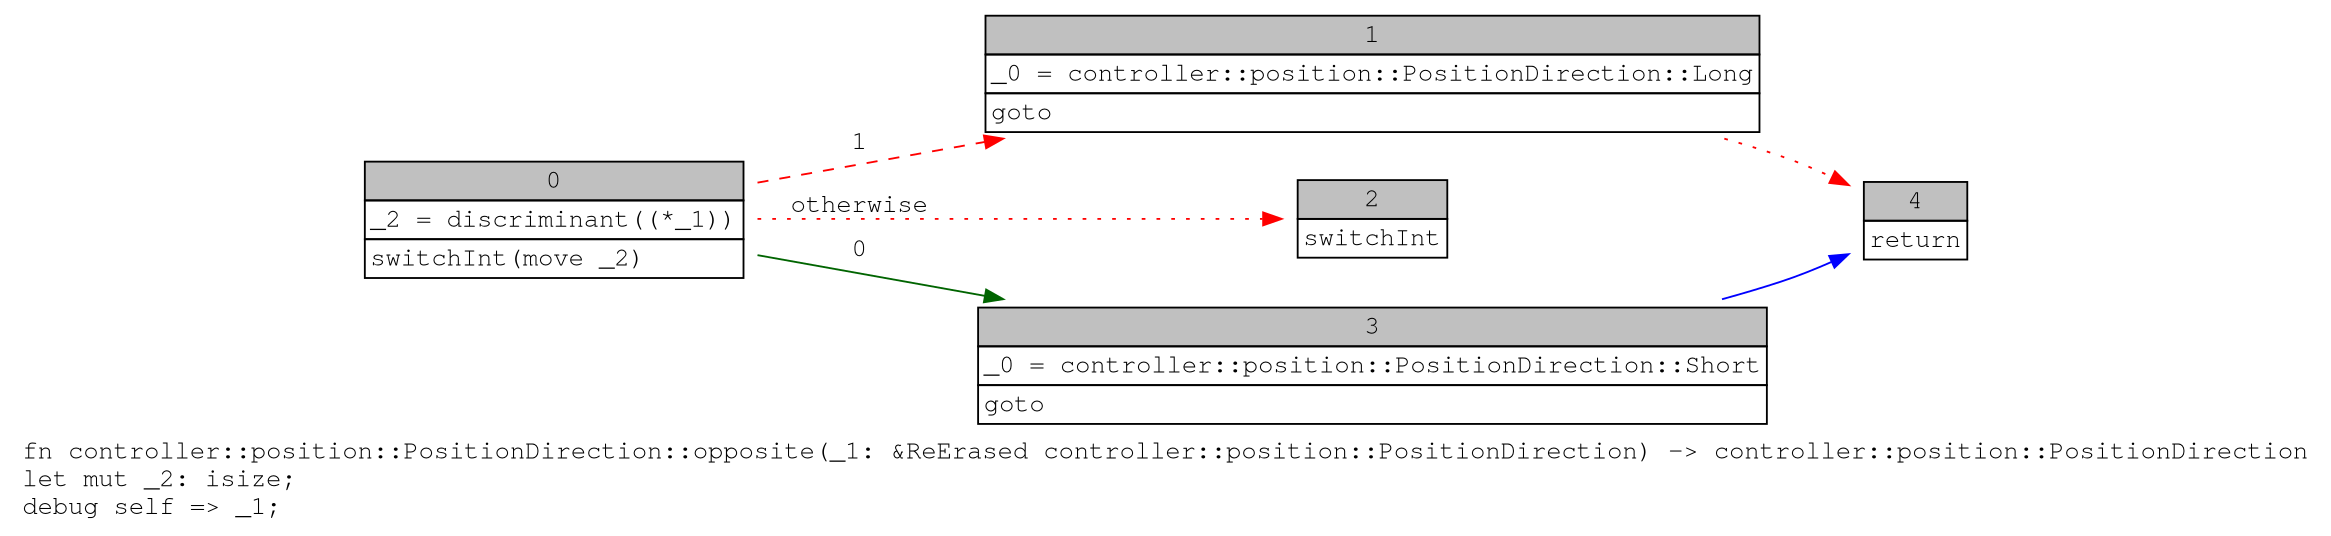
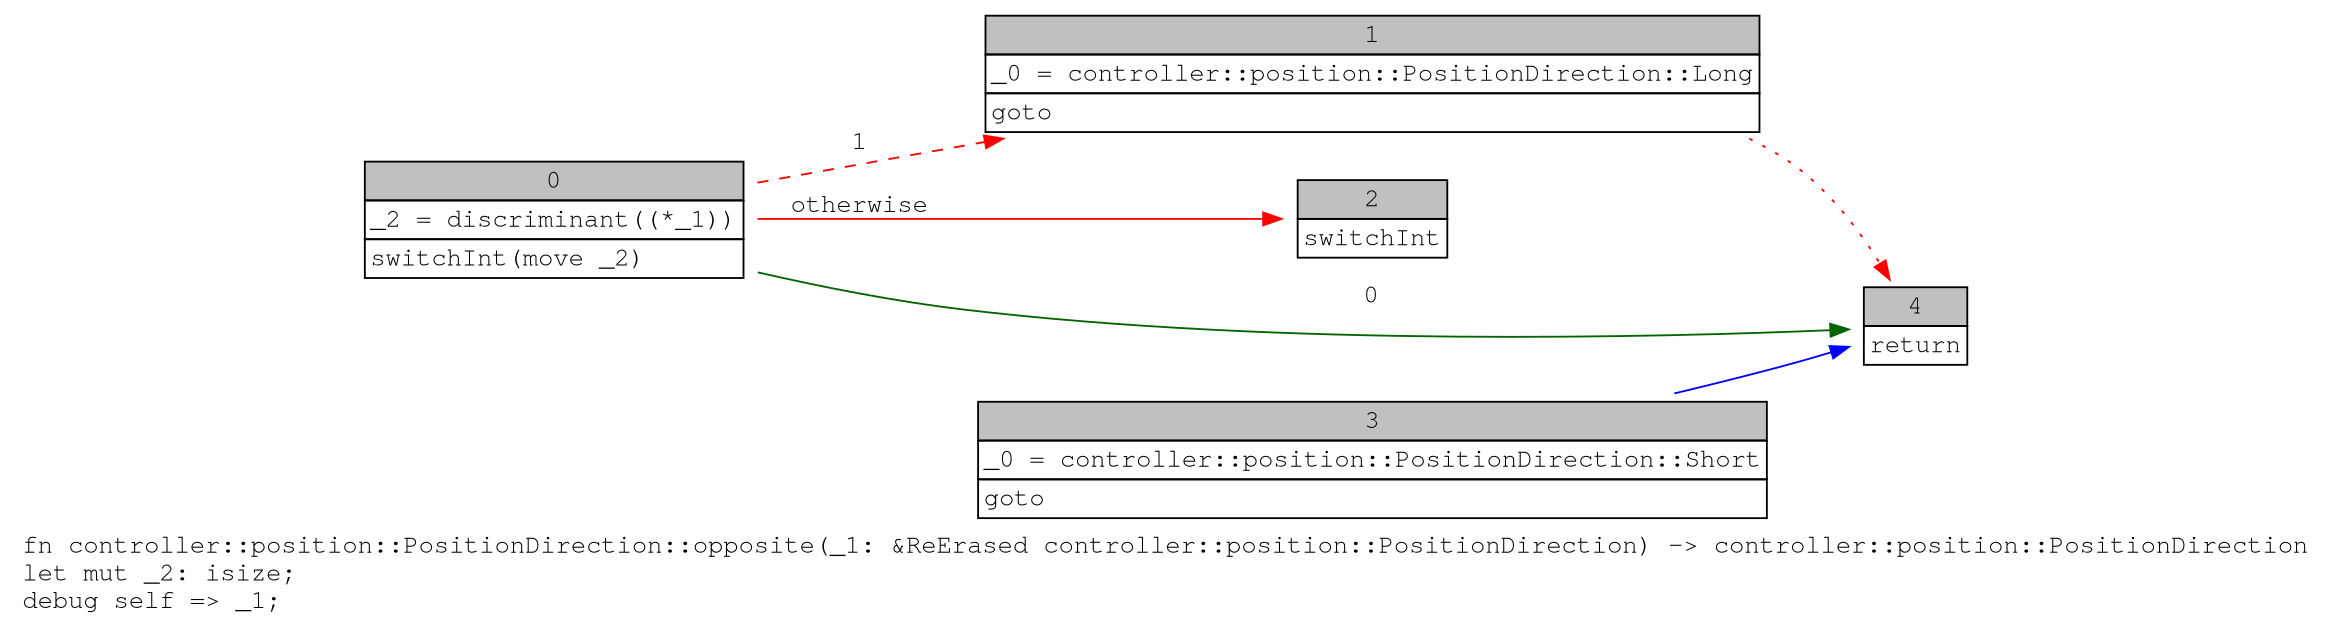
edge "0" -> "2": style dotted -> solid
edge "0" -> "3": now "0" -> "4"
